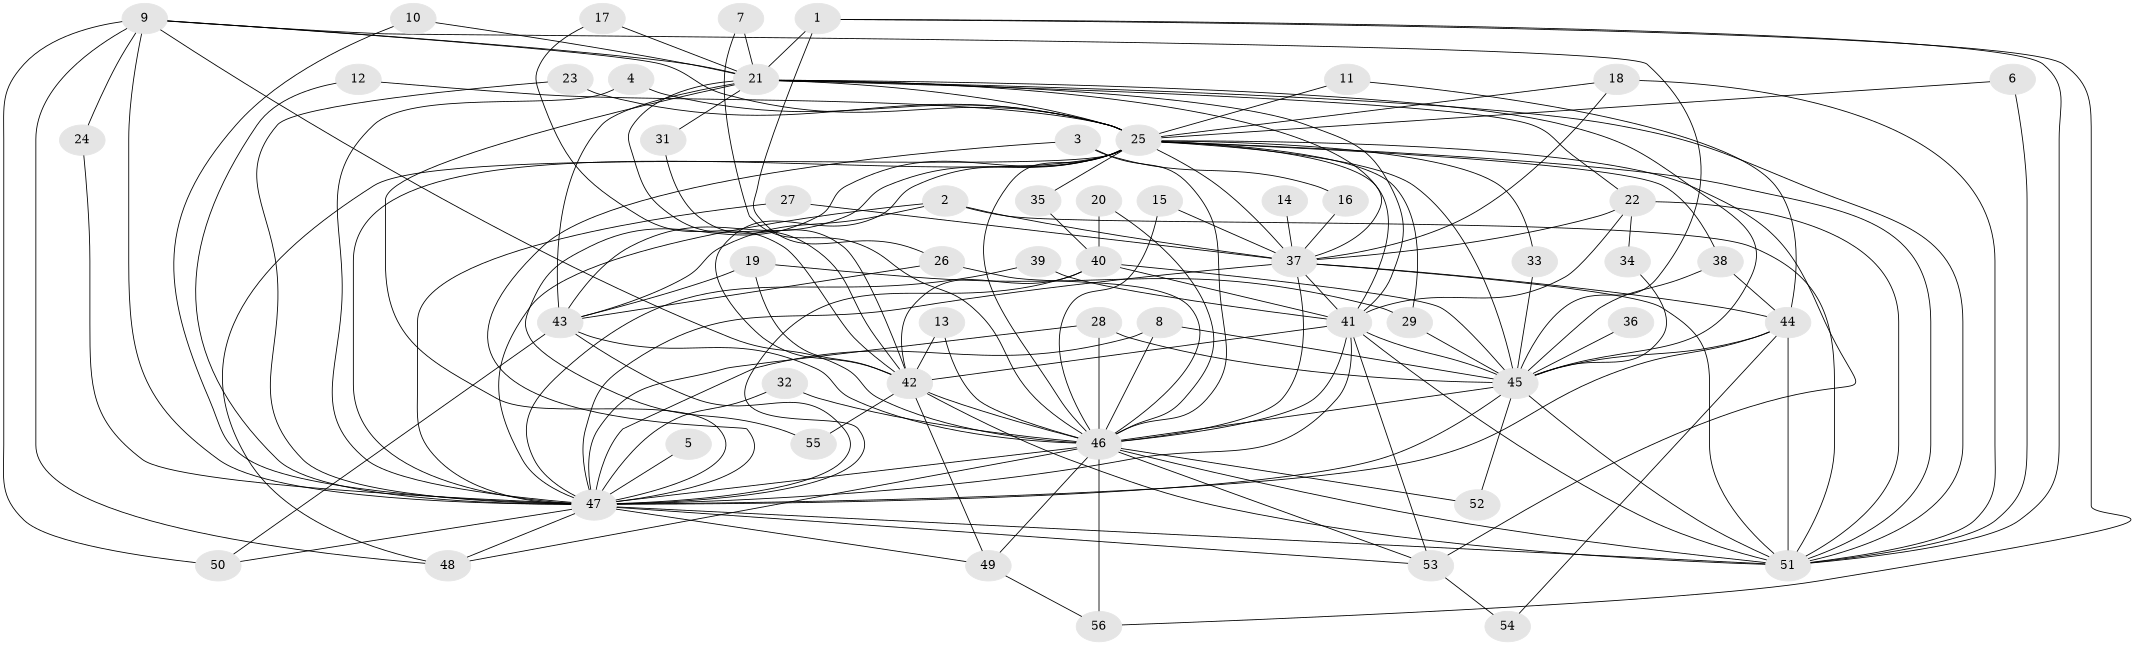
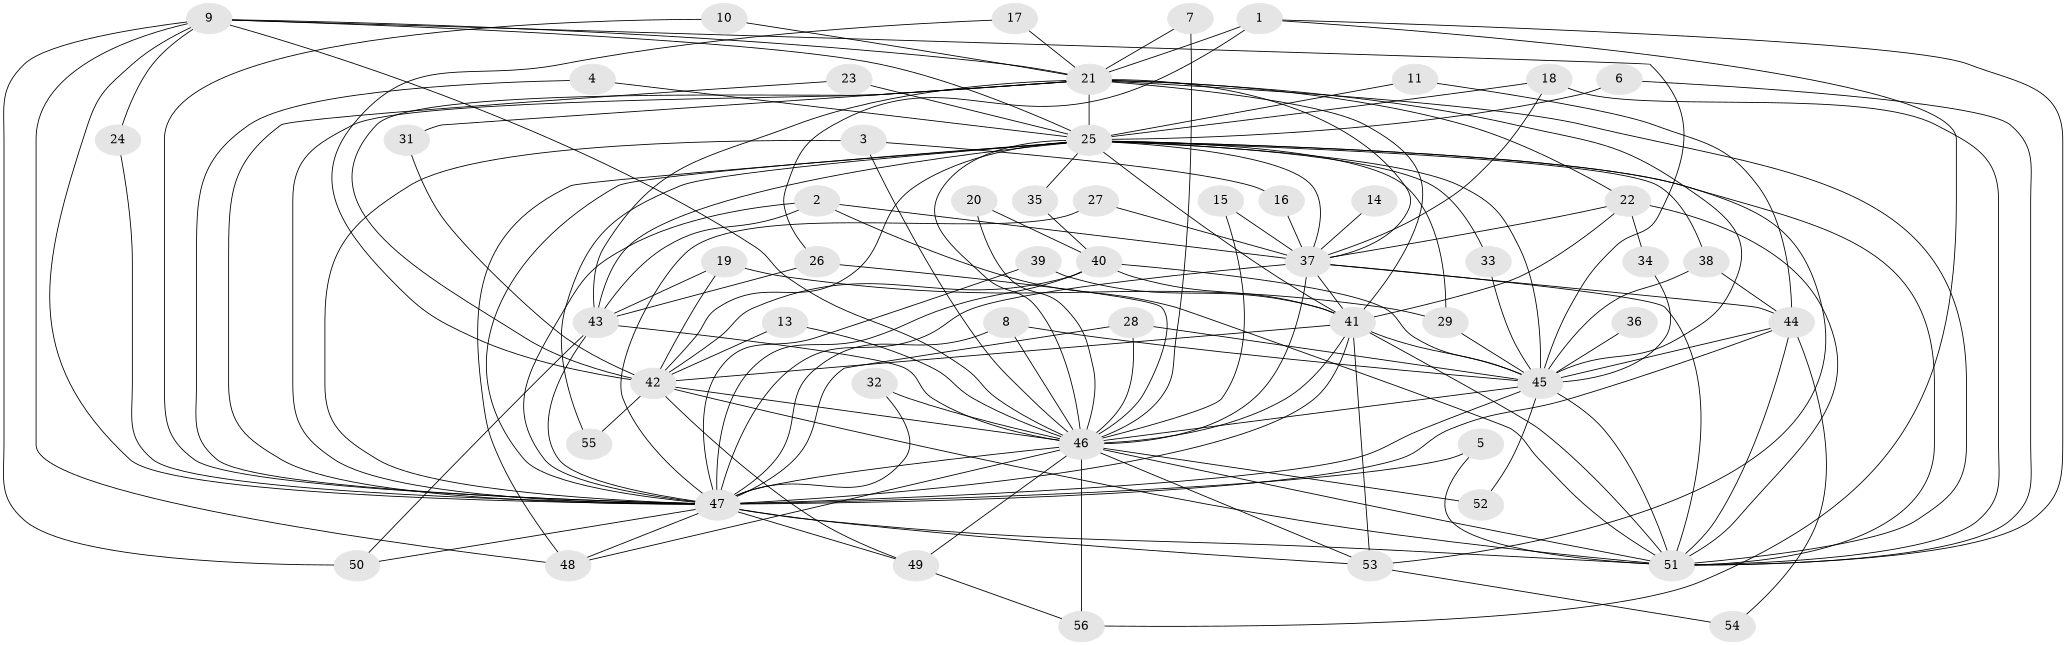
node "12": removed
edge "5" -- "51": added
